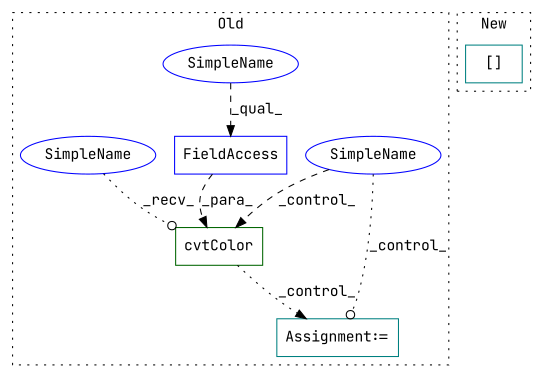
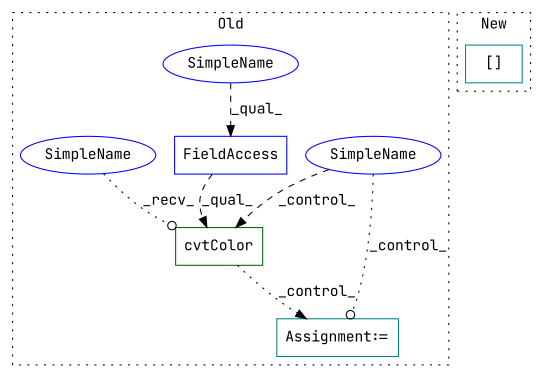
edge "FieldAccess" -> "cvtColor": label "_para_" -> "_qual_"
